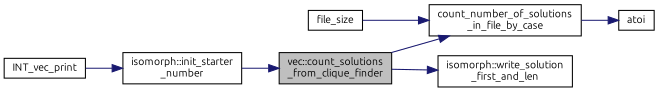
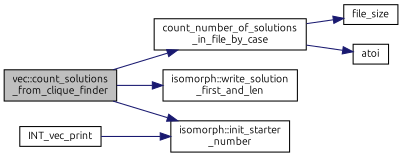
edge "file_size" -> "count_number_of_solutions _in_file_by_case": reversed
edge "isomorph::init_starter _number" -> "vec::count_solutions _from_clique_finder": reversed
